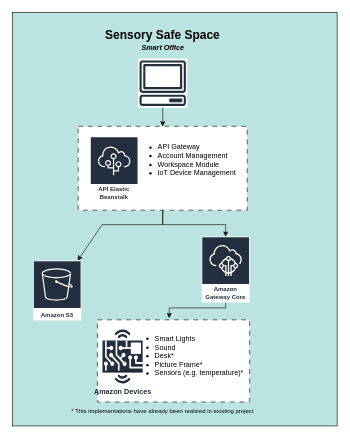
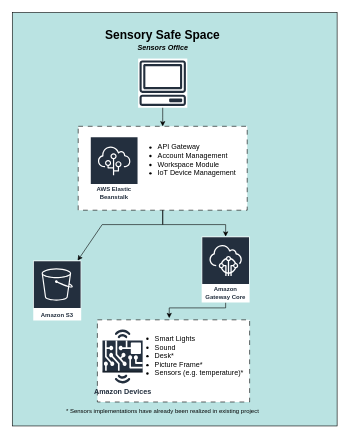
node "Smart Office": label "Smart Office" -> "Sensors Office"
node "API Elastic Beanstalk": label "API Elastic Beanstalk" -> "AWS Elastic Beanstalk"
node "* This implementations have already been realized in existing project": label "* This implementations have already been realized in existing project" -> "* Sensors implementations have already been realized in existing project"
